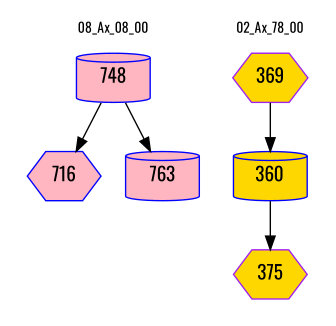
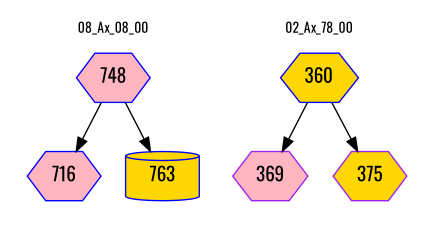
node "748": shape cylinder -> hexagon
node "369": fillcolor gold -> lightpink
edge "369" -> "360": reversed
node "763": fillcolor lightpink -> gold
node "360": shape cylinder -> hexagon
